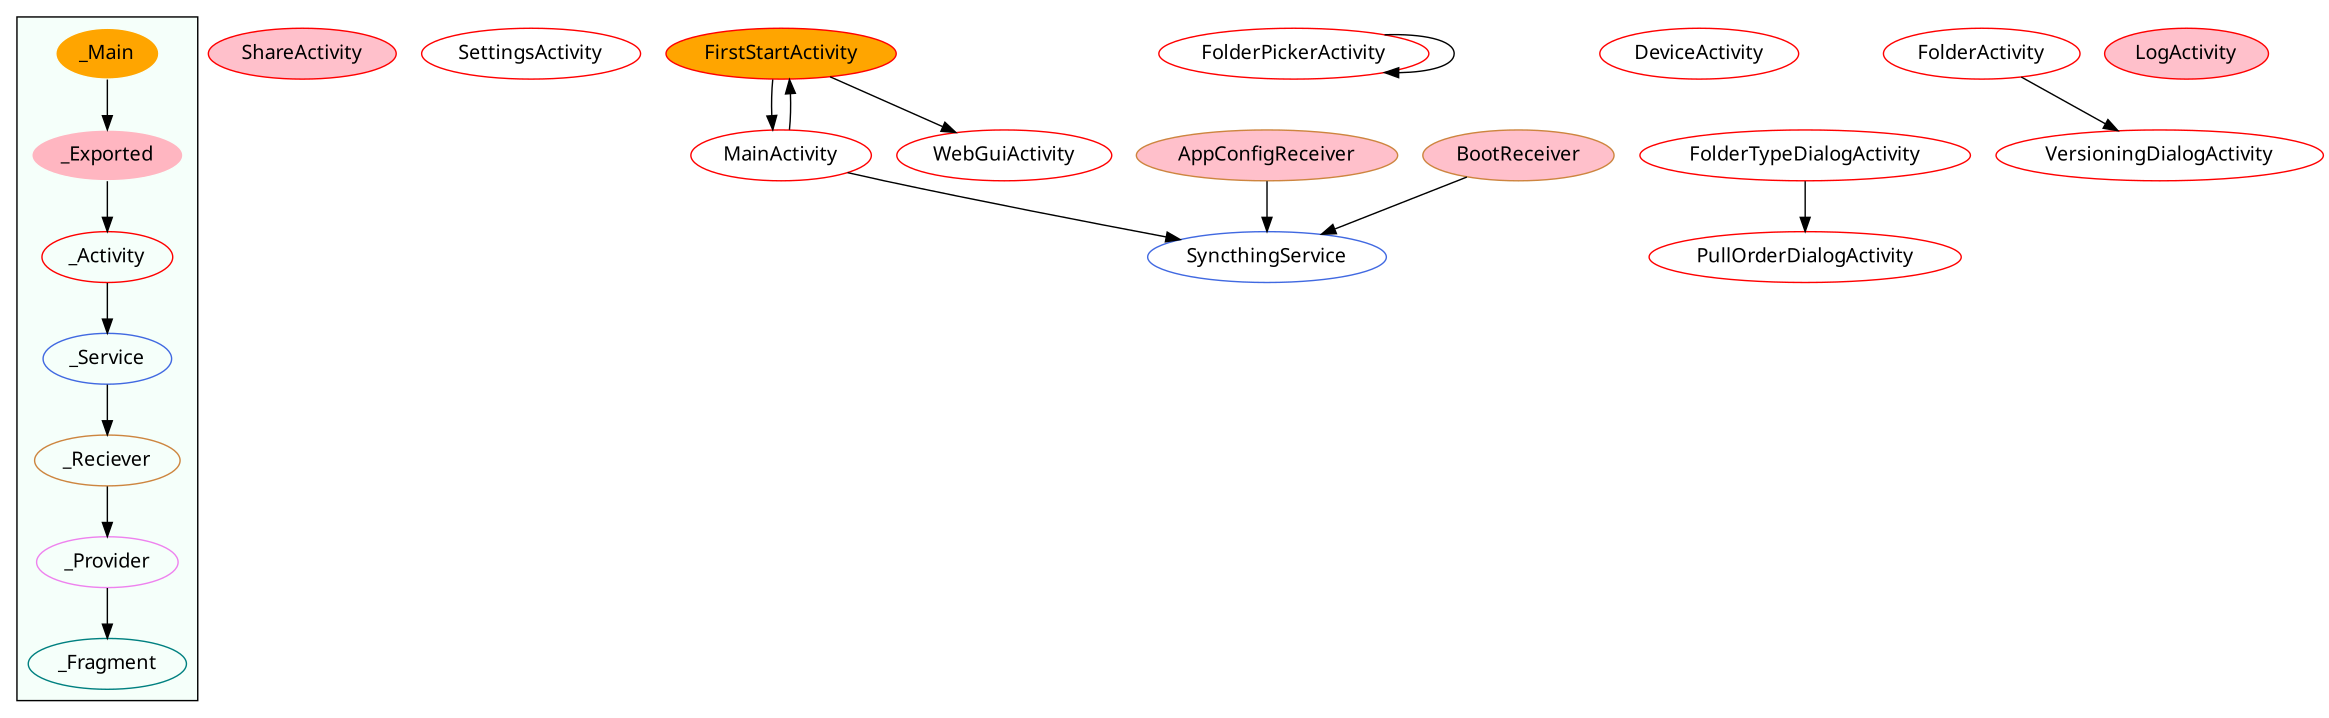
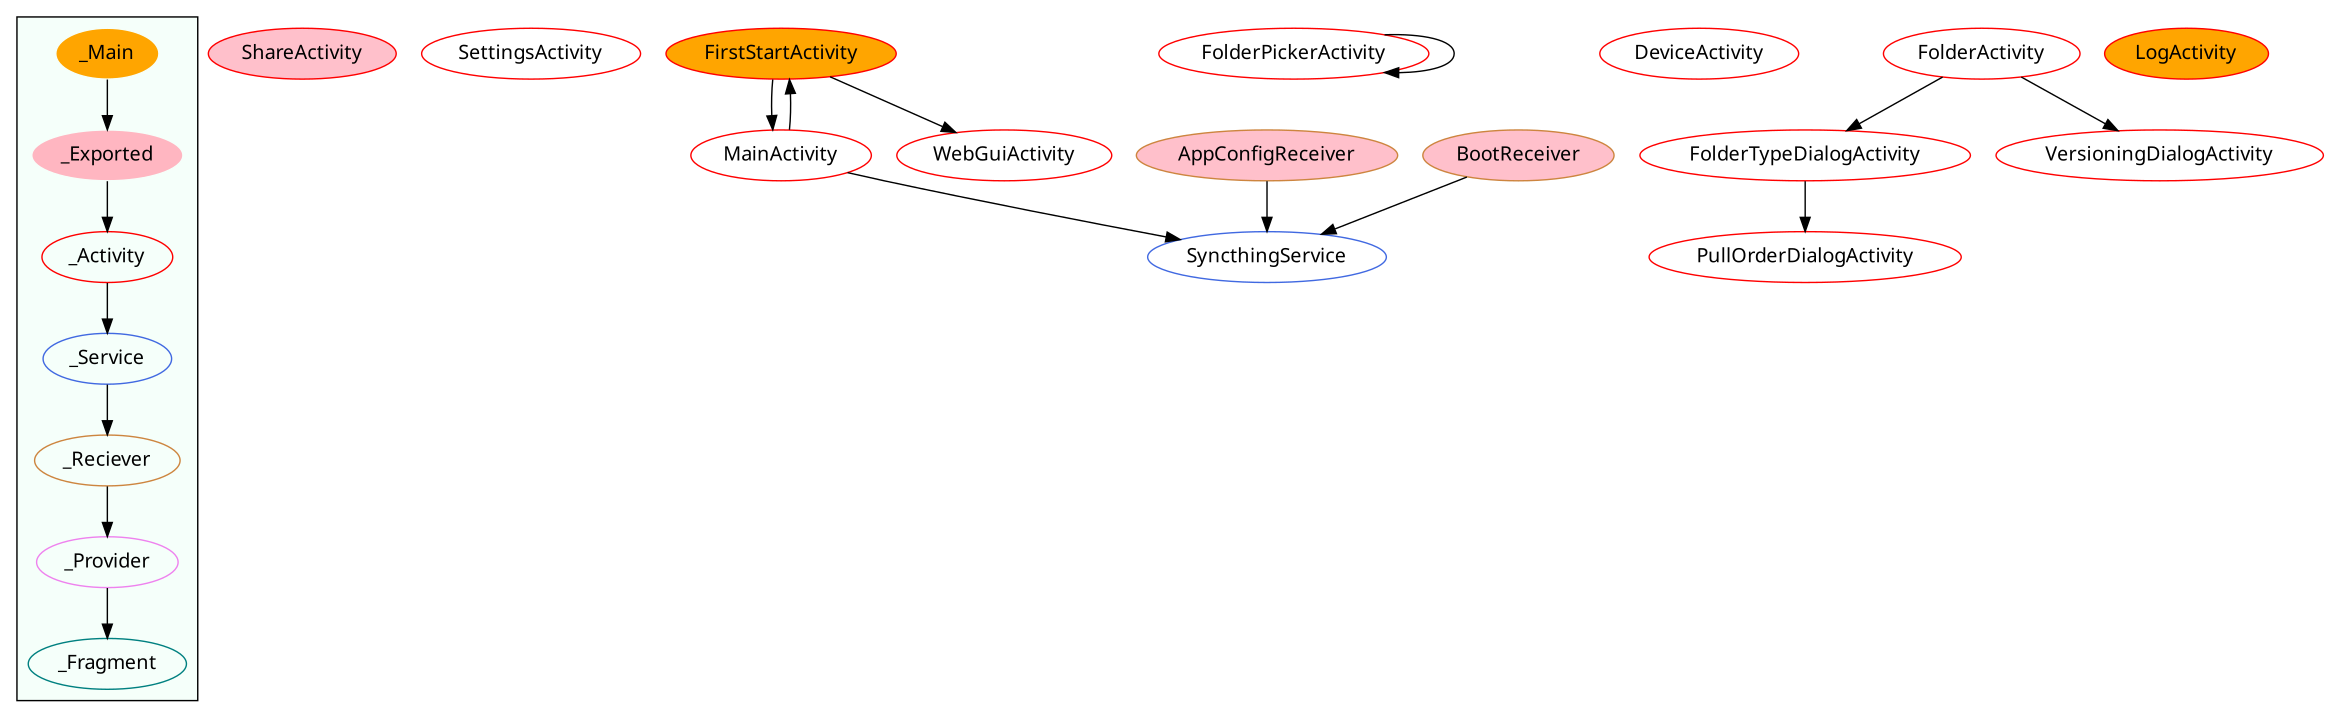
node "LogActivity": fillcolor pink -> orange
edge "FolderActivity" -> "FolderTypeDialogActivity": added
